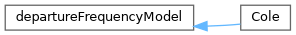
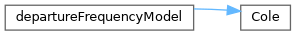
edge "Cole" -> "departureFrequencyModel": reversed
